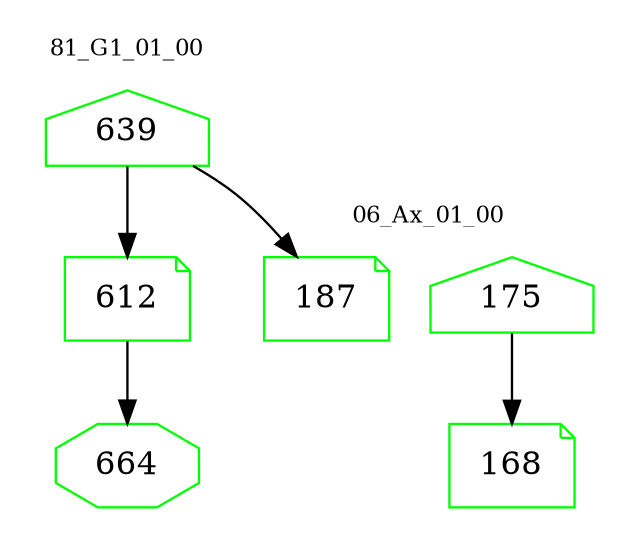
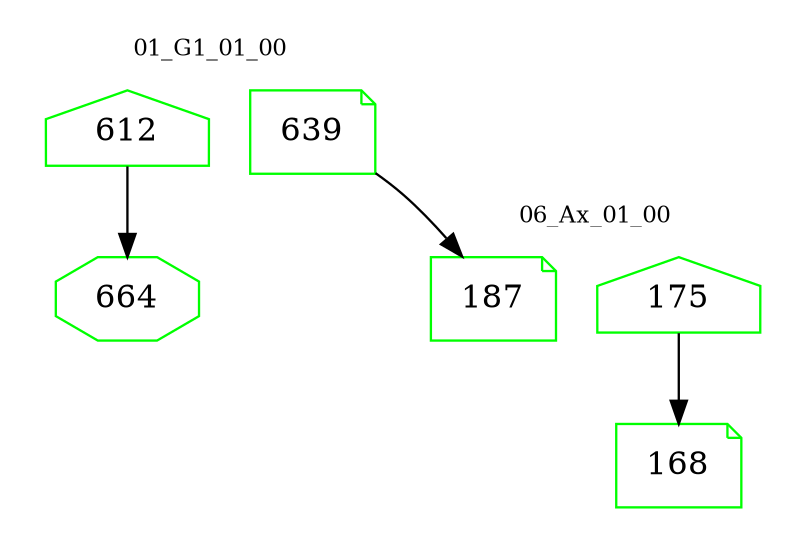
cluster "81_G1_01_00": label "81_G1_01_00" -> "01_G1_01_00"
node "639": shape house -> note
edge "639" -> "612": removed
node "612": shape note -> house
